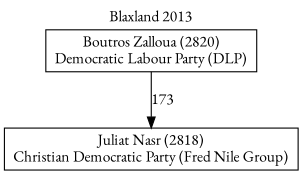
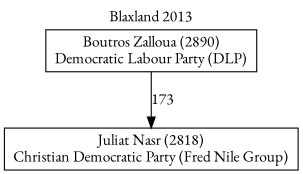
node "Boutros Zalloua (2820) Democratic Labour Party (DLP)": label "Boutros Zalloua (2820) Democratic Labour Party (DLP)" -> "Boutros Zalloua (2890) Democratic Labour Party (DLP)"
